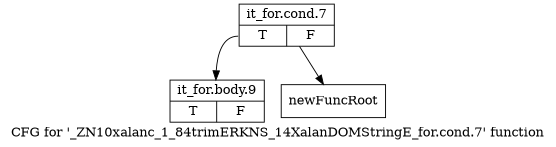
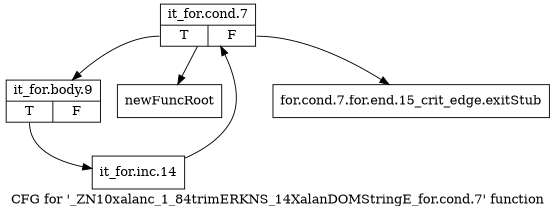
node "for.cond.7.for.end.15_crit_edge.exitStub": added
node "it_for.inc.14": added
